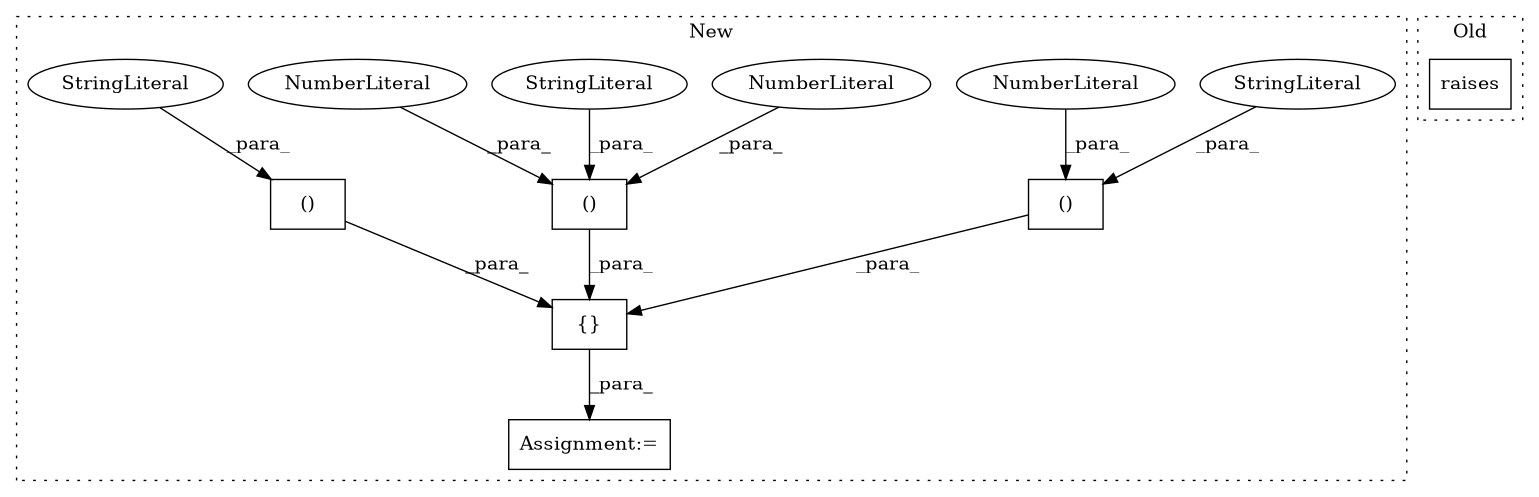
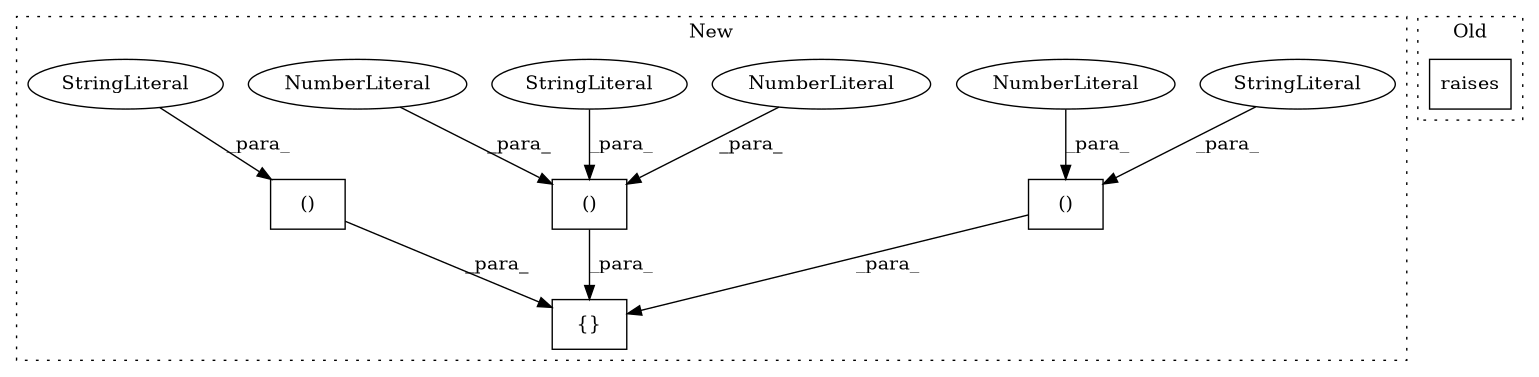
node "Assignment:=": removed
